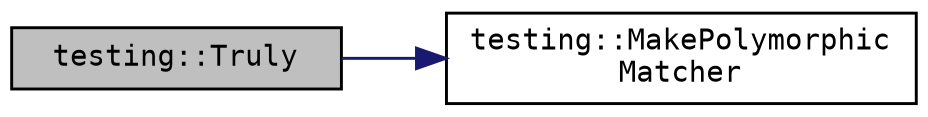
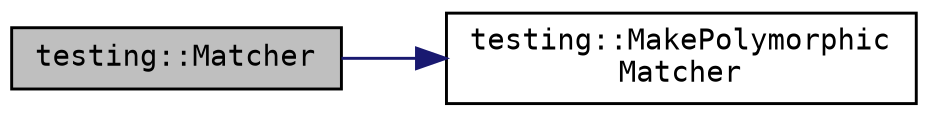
node "testing::Truly": label "testing::Truly" -> "testing::Matcher"
